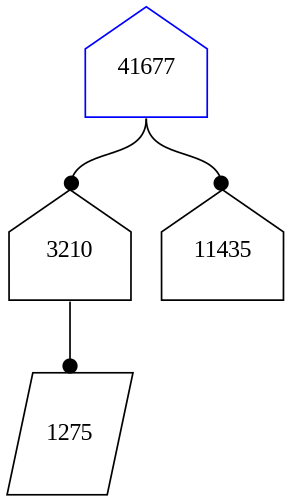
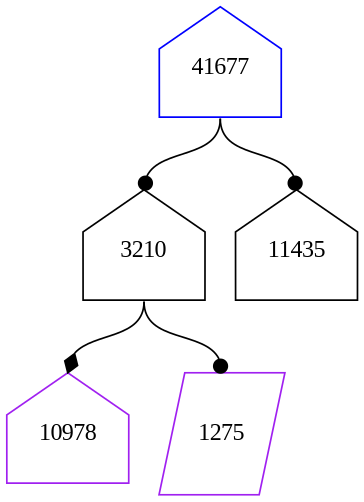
node "10978": added
node "1275": color black -> purple
